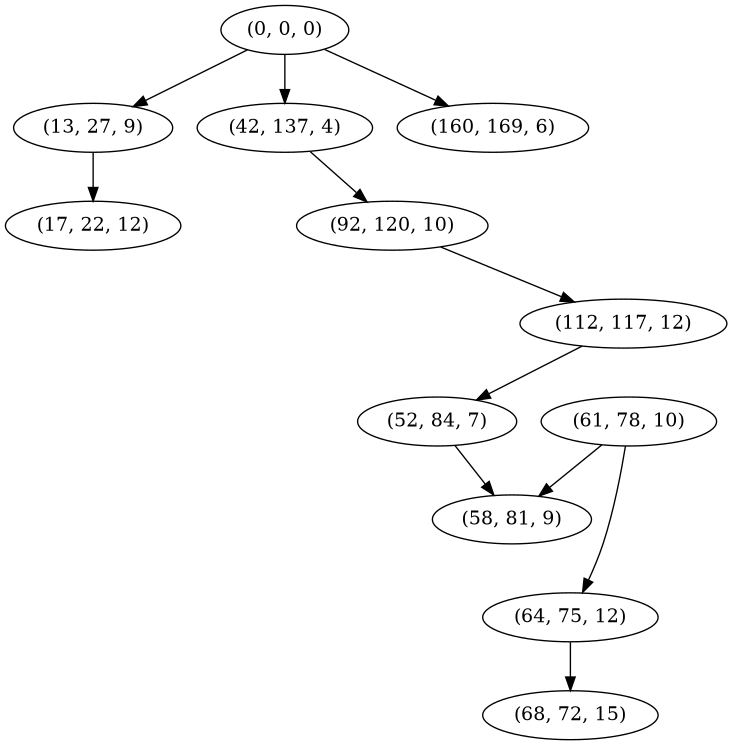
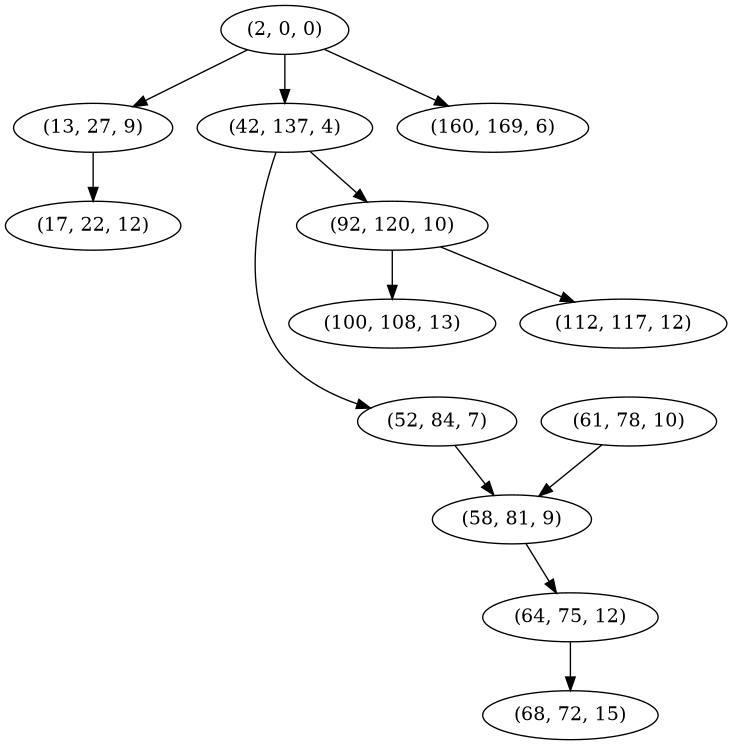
node "(0, 0, 0)": label "(0, 0, 0)" -> "(2, 0, 0)"
node "(100, 108, 13)": added
edge "(112, 117, 12)" -> "(52, 84, 7)": now "(42, 137, 4)" -> "(52, 84, 7)"
edge "(61, 78, 10)" -> "(64, 75, 12)": now "(58, 81, 9)" -> "(64, 75, 12)"
